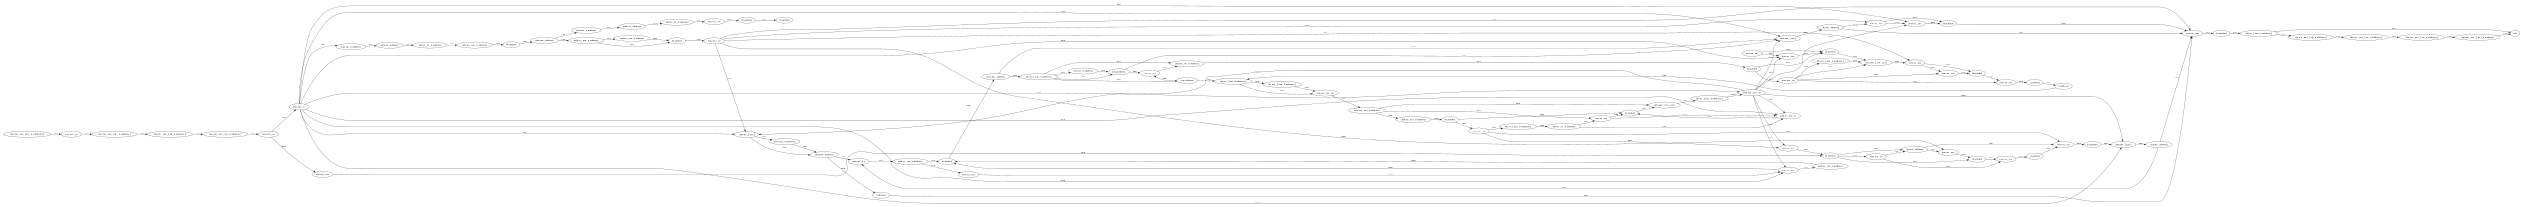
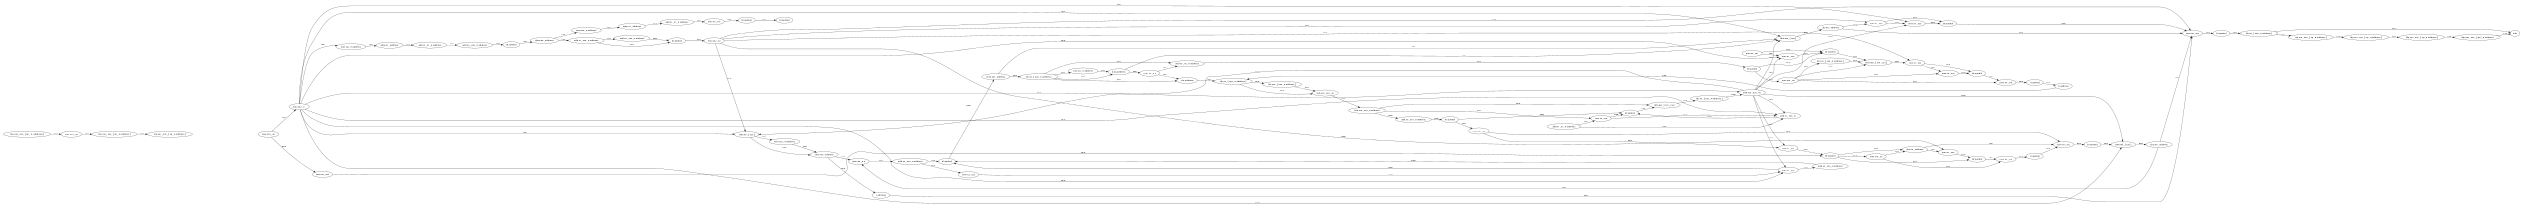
edge "b.le address" -> "cmp x0 , # 0": reversed
node "ldr x1 , [ x29 , # address ]": removed
node "stp x23 , x24 , [ sp , # address ]": removed
